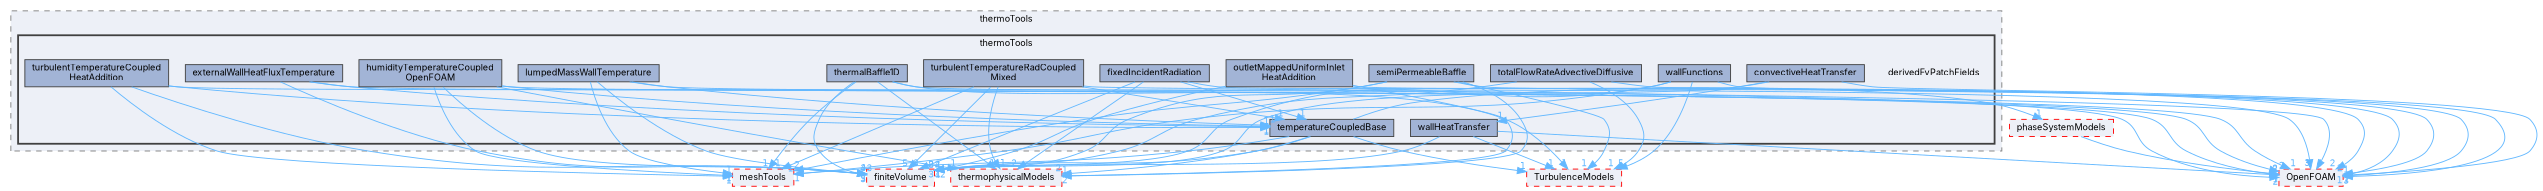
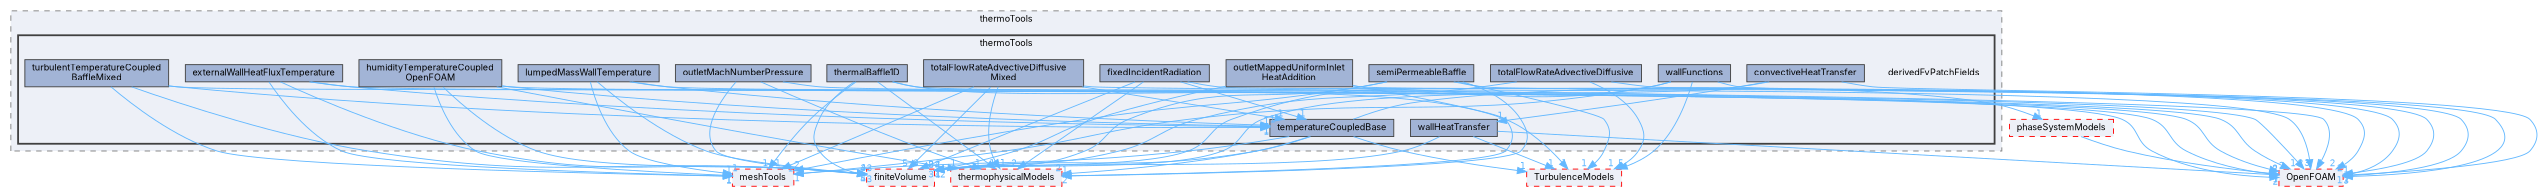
node "turbulentTemperatureCoupled HeatAddition": label "turbulentTemperatureCoupled HeatAddition" -> "turbulentTemperatureCoupled BaffleMixed"
node "outletMachNumberPressure": added
node "turbulentTemperatureRadCoupled Mixed": label "turbulentTemperatureRadCoupled Mixed" -> "totalFlowRateAdvectiveDiffusive Mixed"
edge "externalWallHeatFluxTemperature" -> "meshTools": added
